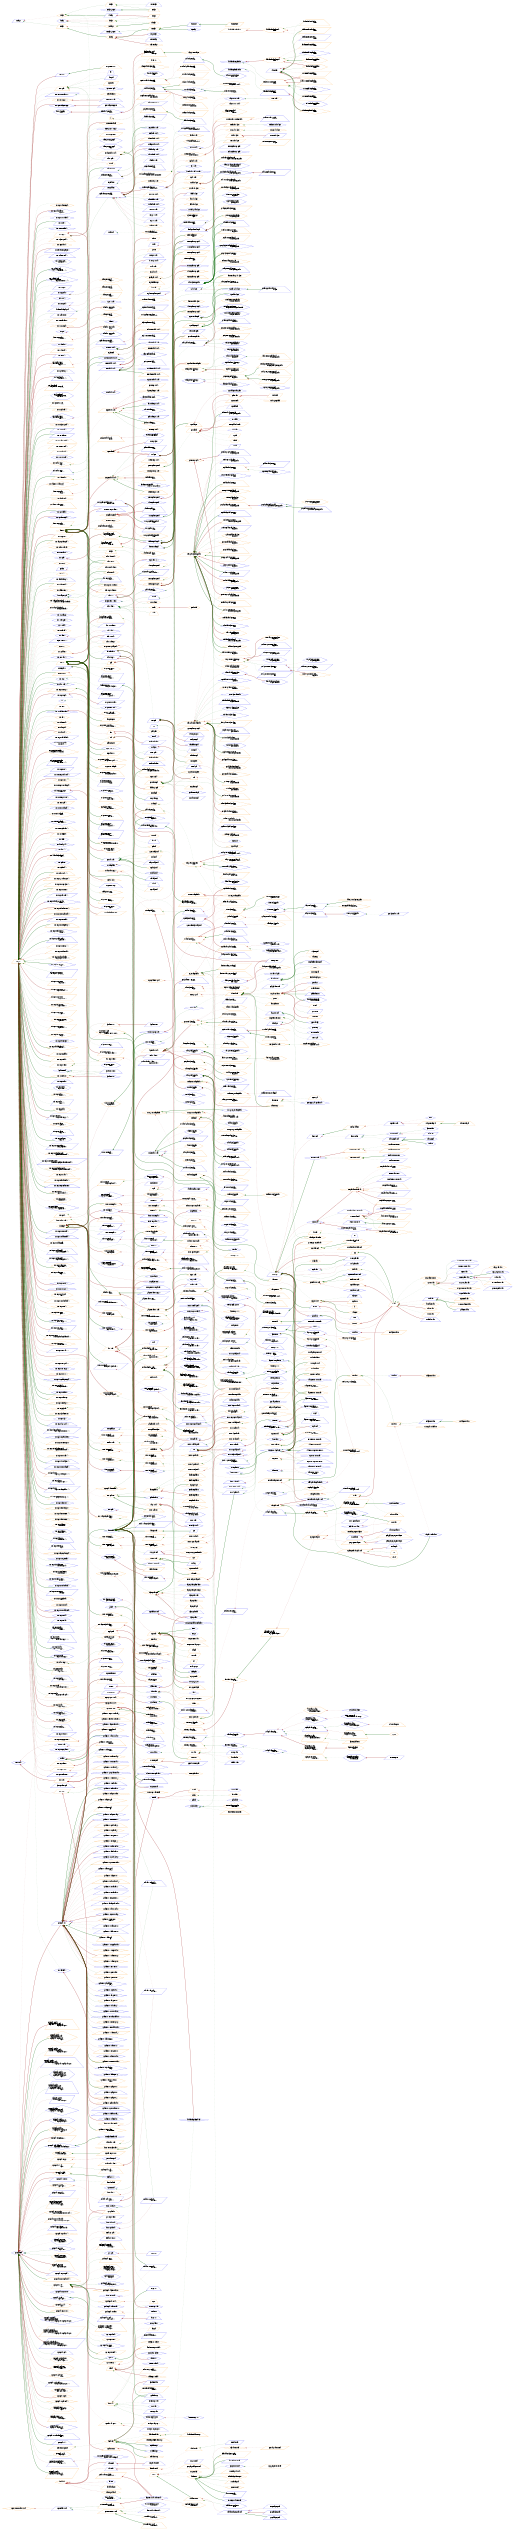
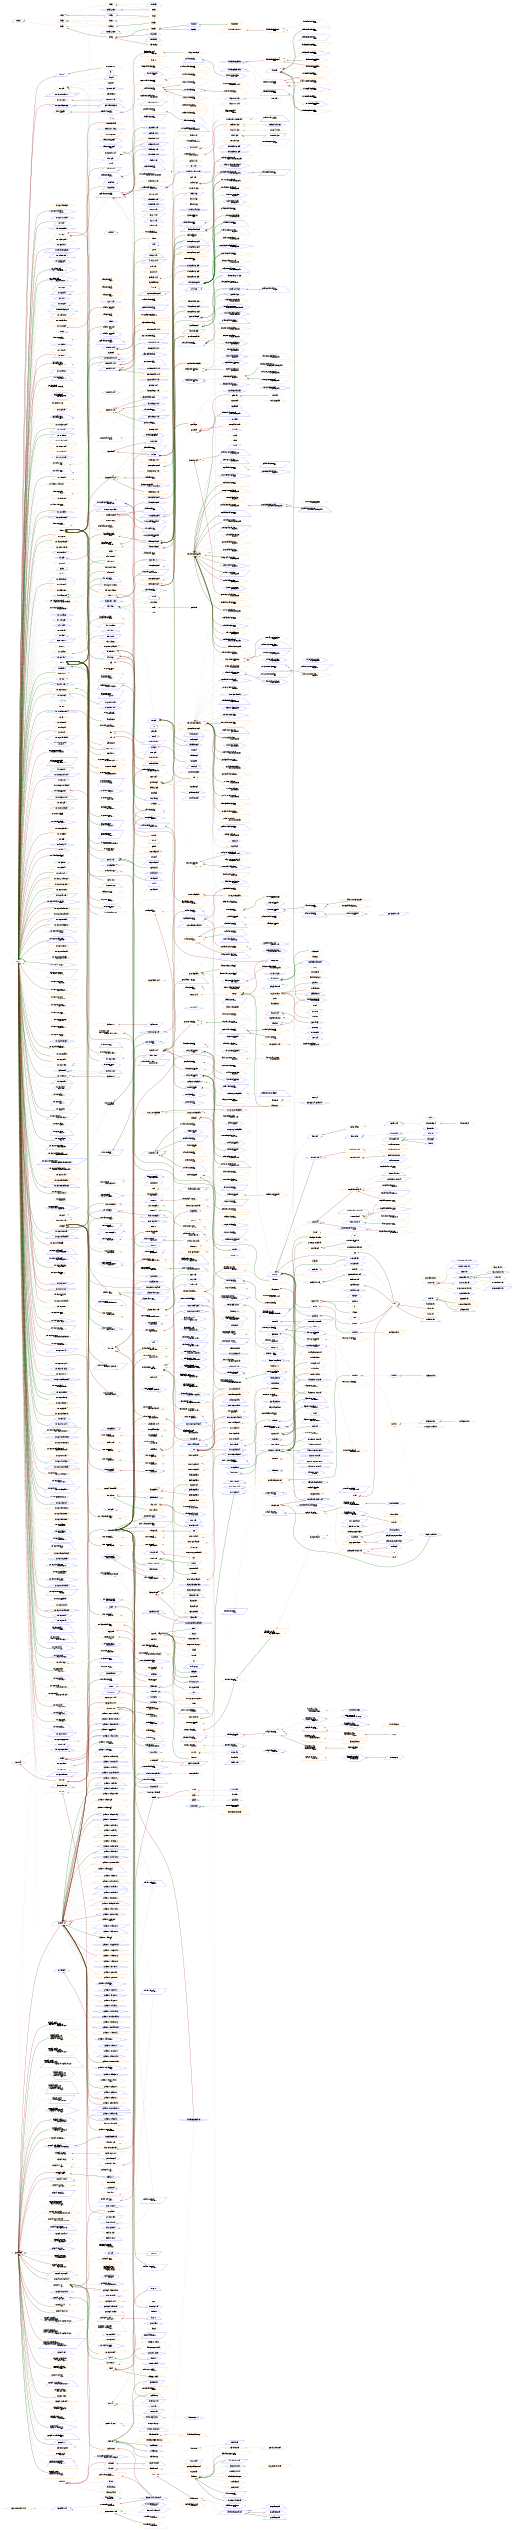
edge "filmPyrolysisRadiativeCoupled MixedFvPatchScalarField" -> "mixedFvPatchScalarField": added
node "cellCoBlended": label "cellCoBlended" -> "dictionary"
node "MeshObject< fvMesh, UpdateableMeshObject, wallDist >": label "MeshObject< fvMesh, UpdateableMeshObject, wallDist >" -> "MeshObject< fvMesh, OFSsurfaceFormatCore, wallDist >"
